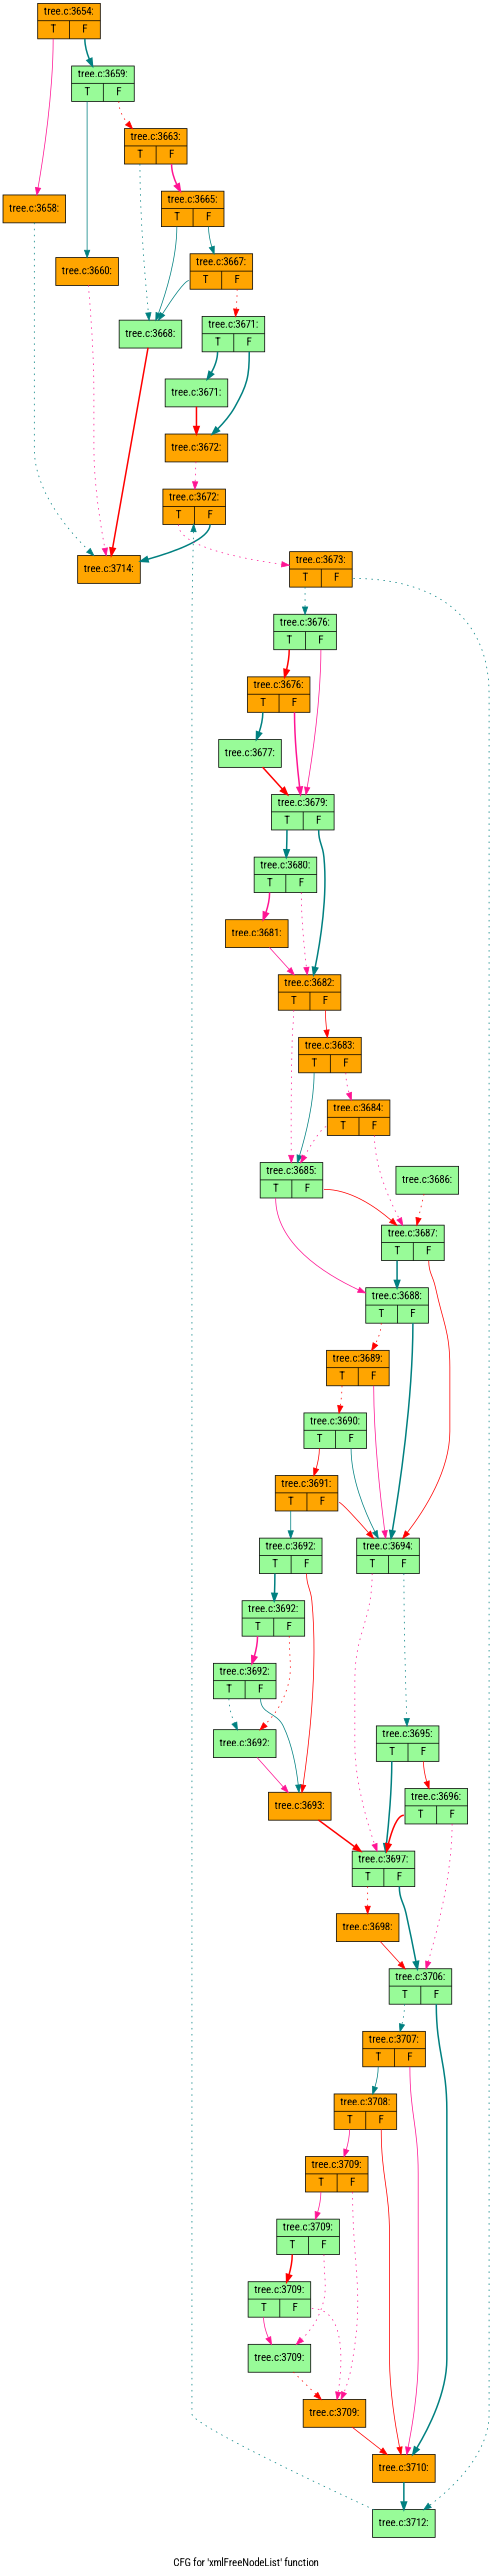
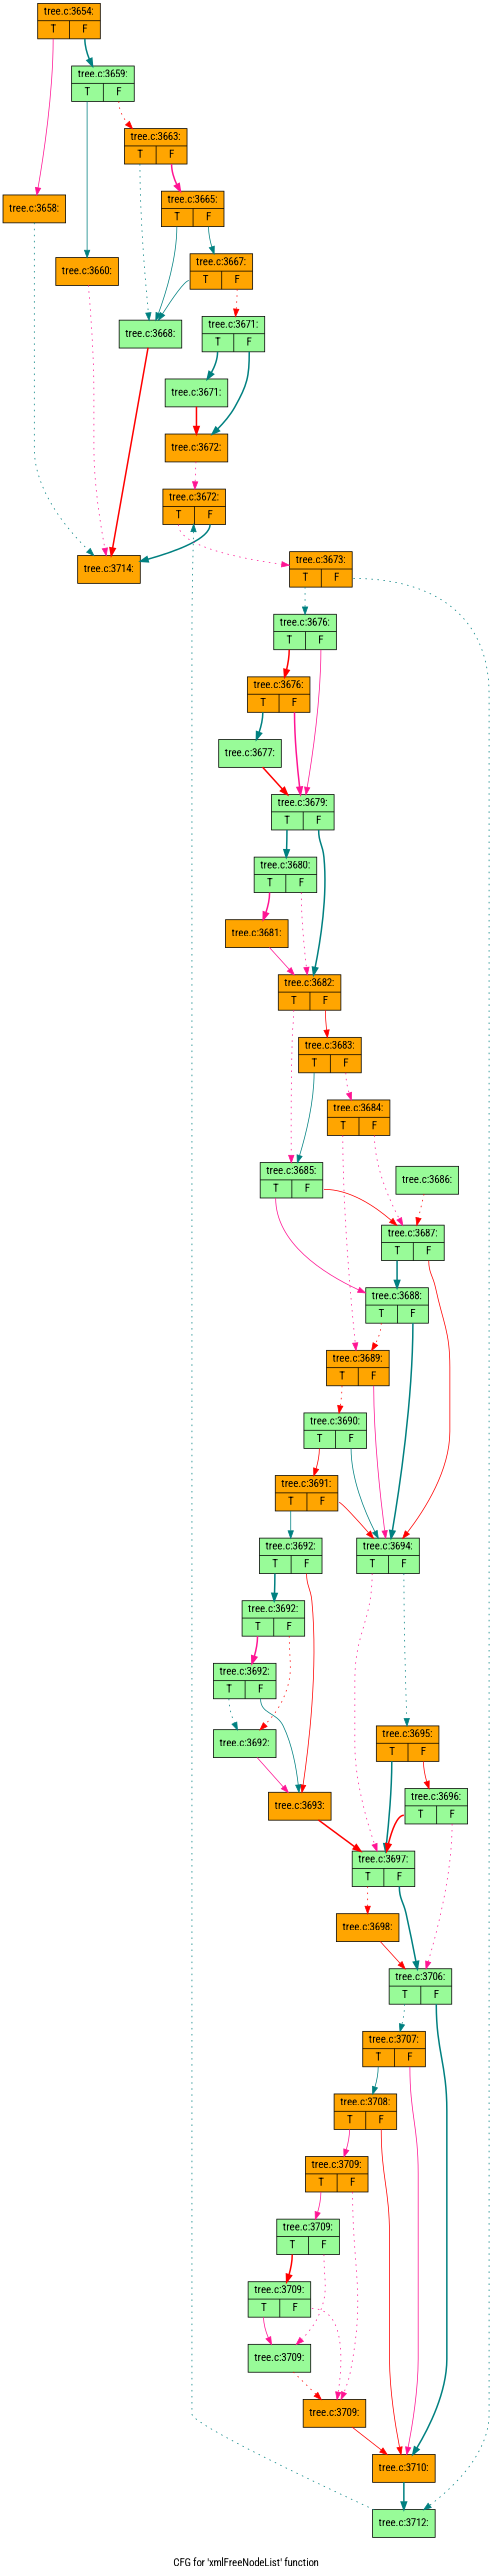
edge "tree.c:3684:" -> "tree.c:3685:": now "tree.c:3684:" -> "tree.c:3689:"
node "tree.c:3695:": fillcolor palegreen -> orange
